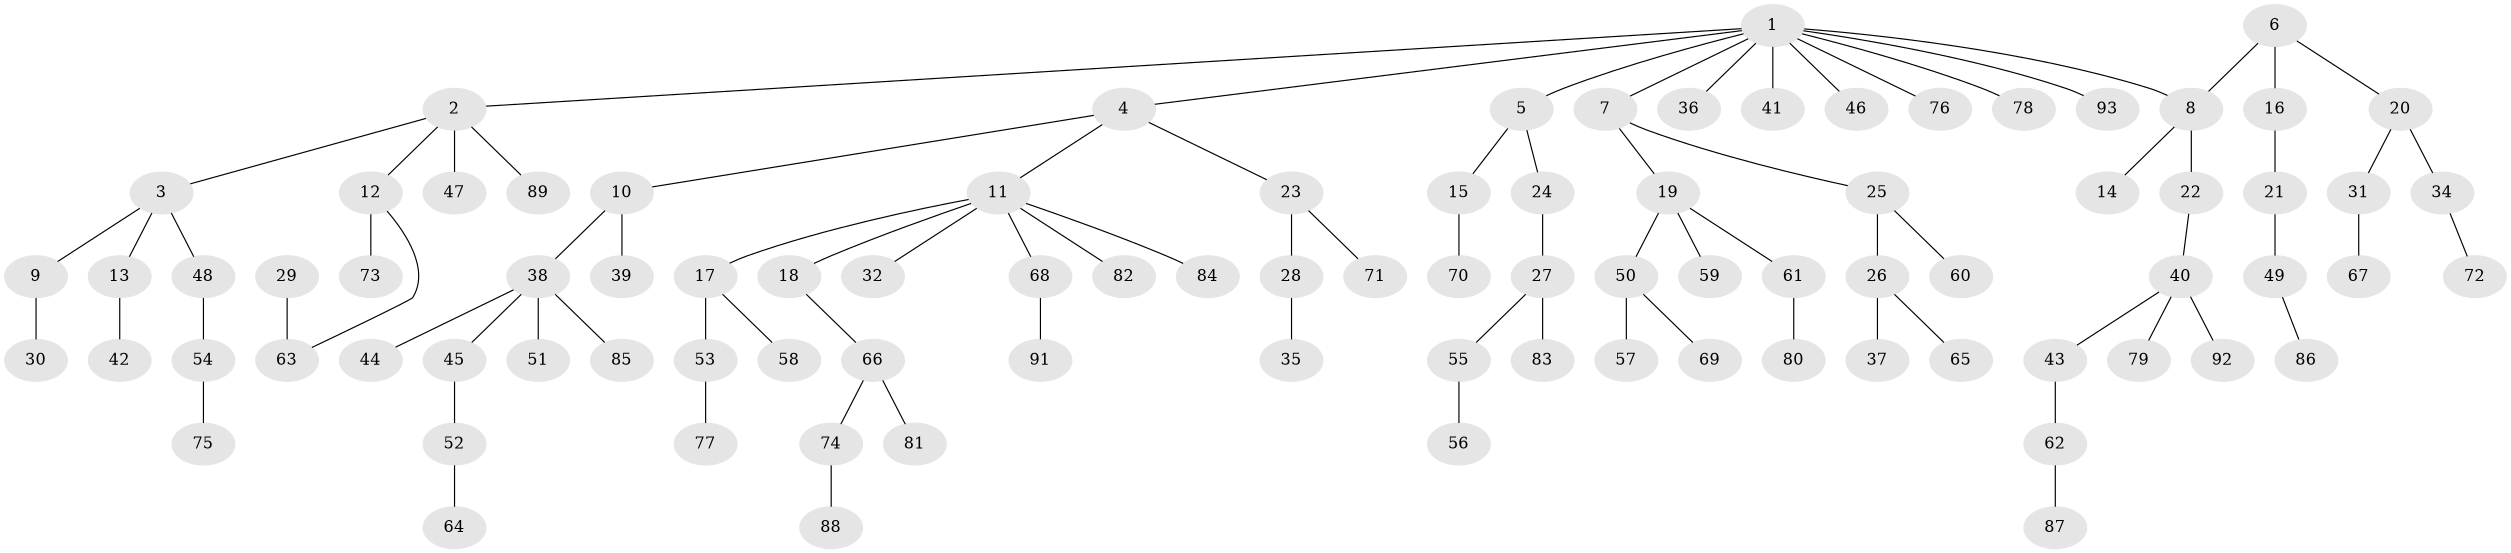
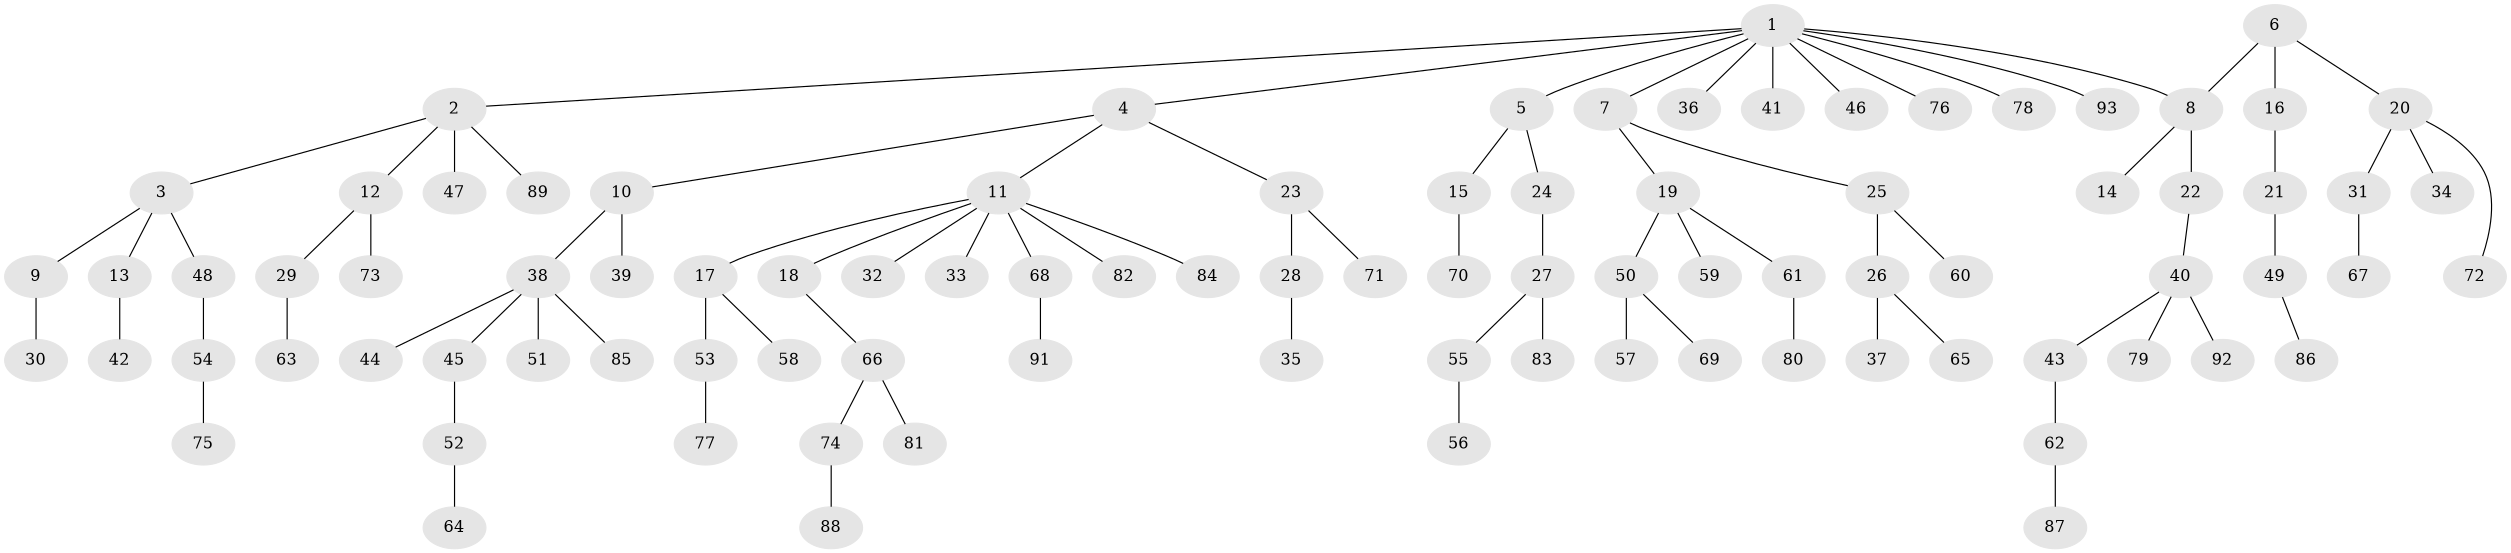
edge "34" -- "72": now "20" -- "72"
node "33": added
edge "12" -- "63": now "12" -- "29"
